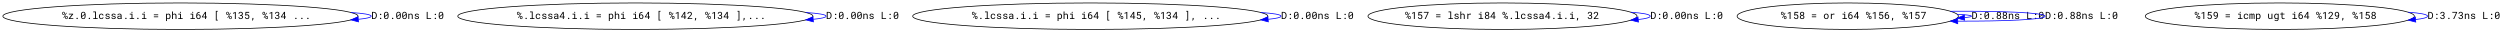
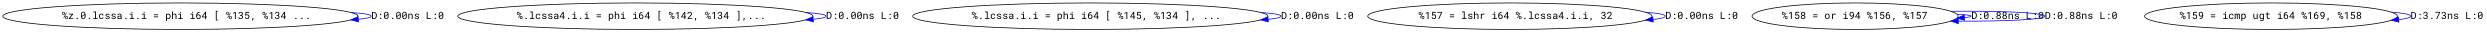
node "%157 = lshr i84 %.lcssa4.i.i, 32": label "%157 = lshr i84 %.lcssa4.i.i, 32" -> "%157 = lshr i64 %.lcssa4.i.i, 32"
node "%158 = or i64 %156, %157": label "%158 = or i64 %156, %157" -> "%158 = or i94 %156, %157"
node "%159 = icmp ugt i64 %129, %158": label "%159 = icmp ugt i64 %129, %158" -> "%159 = icmp ugt i64 %169, %158"
